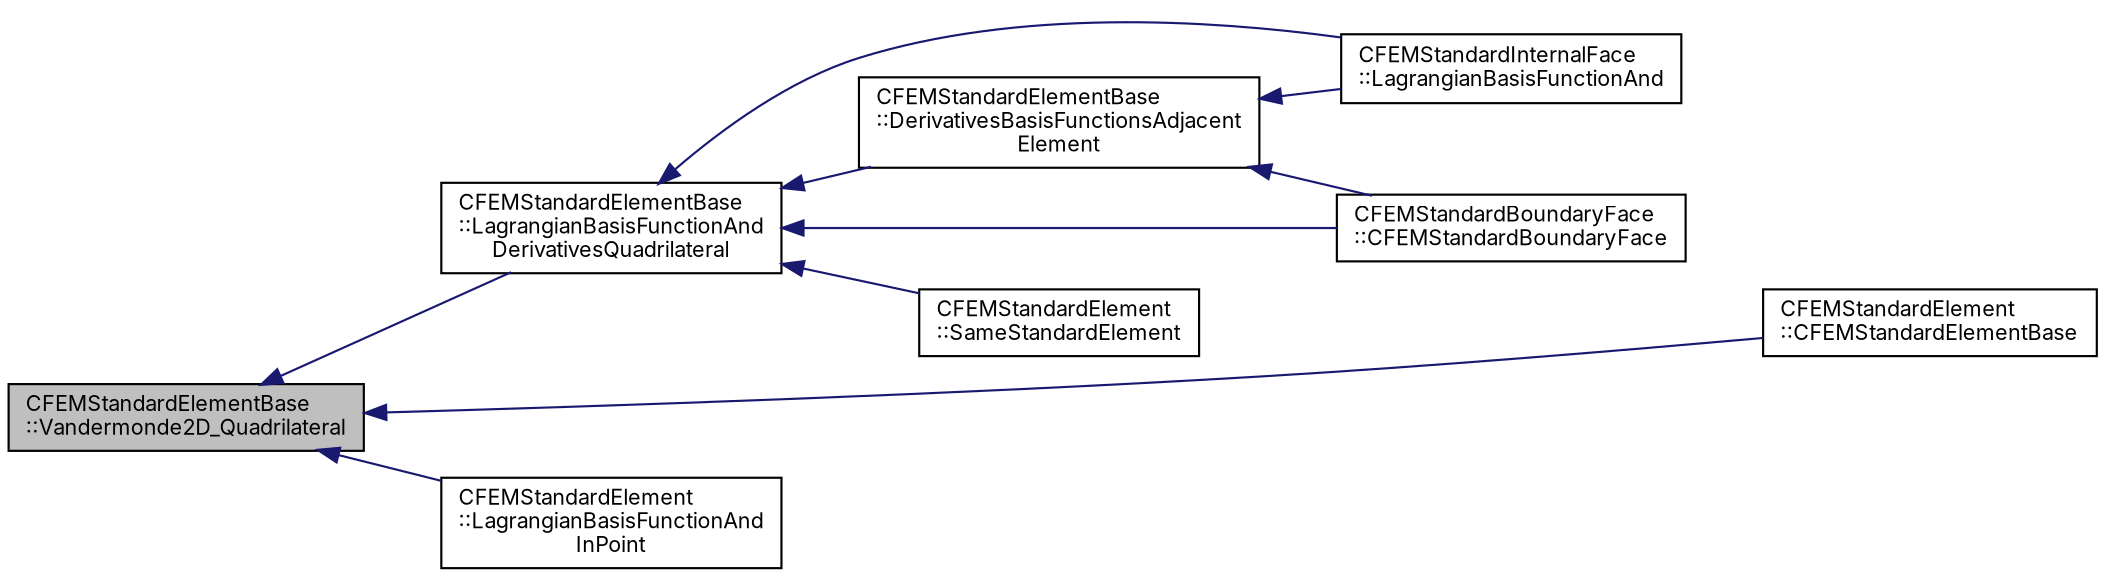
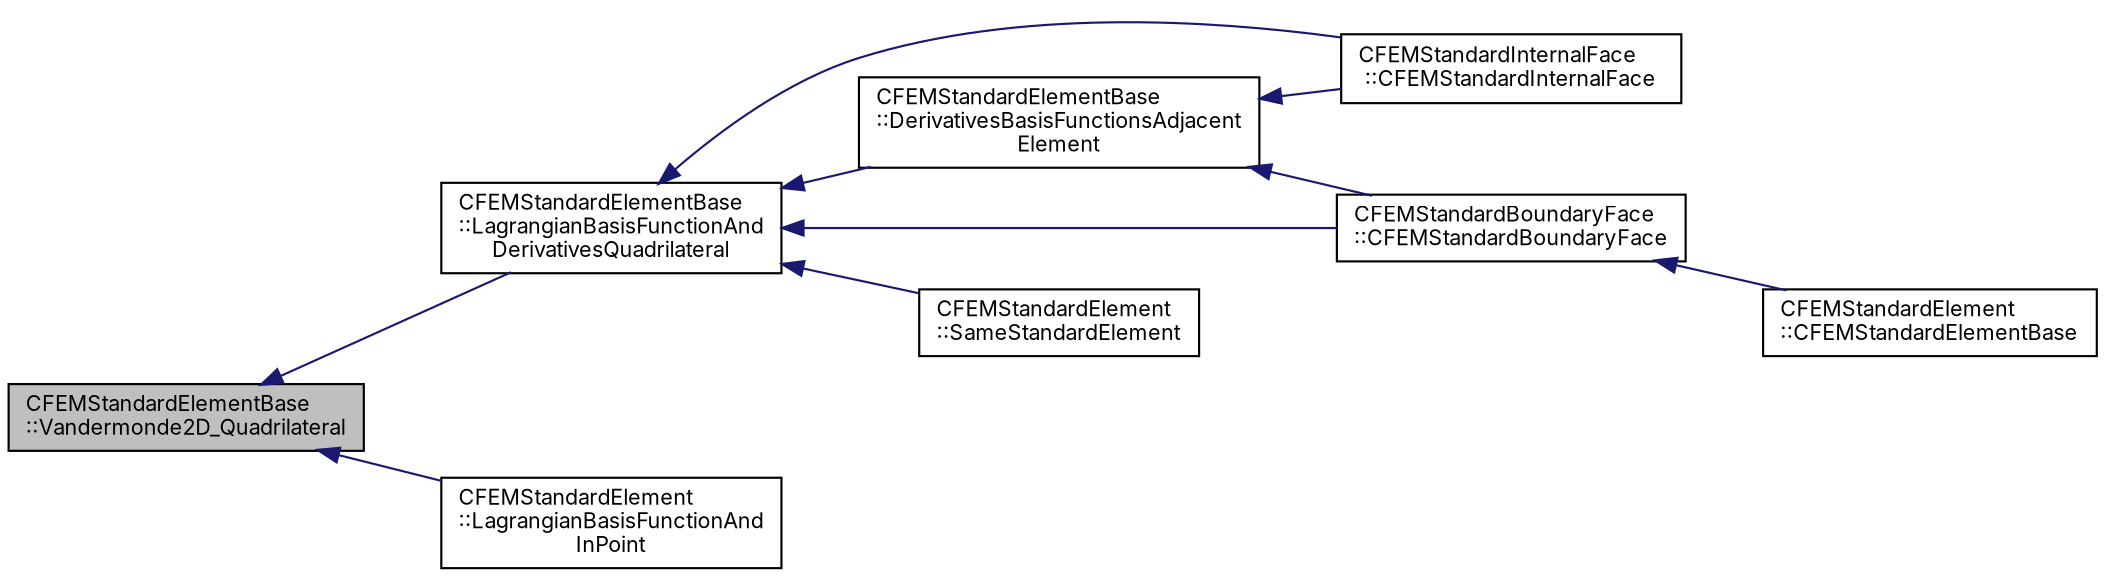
node "CFEMStandardInternalFace ::LagrangianBasisFunctionAnd": label "CFEMStandardInternalFace ::LagrangianBasisFunctionAnd" -> "CFEMStandardInternalFace ::CFEMStandardInternalFace"
edge "CFEMStandardElement ::CFEMStandardElementBase" -> "CFEMStandardElementBase ::Vandermonde2D_Quadrilateral": now "CFEMStandardElement ::CFEMStandardElementBase" -> "CFEMStandardBoundaryFace ::CFEMStandardBoundaryFace"
